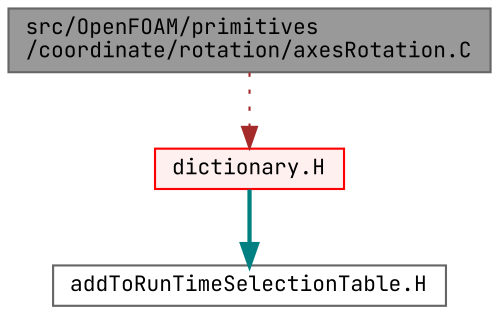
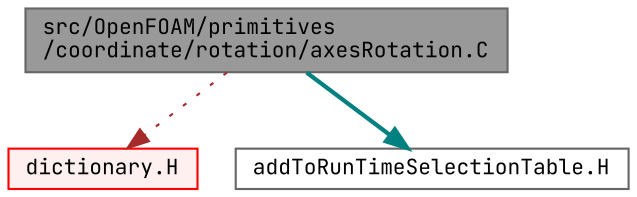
edge "dictionary.H" -> "addToRunTimeSelectionTable.H": now "src/OpenFOAM/primitives /coordinate/rotation/axesRotation.C" -> "addToRunTimeSelectionTable.H"
